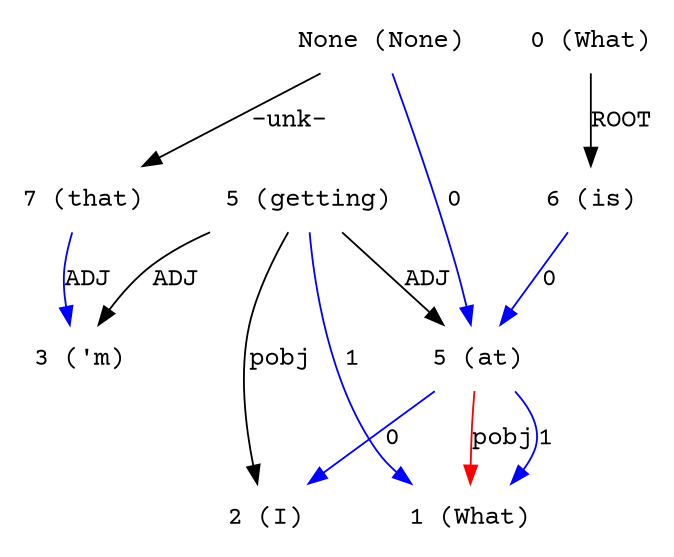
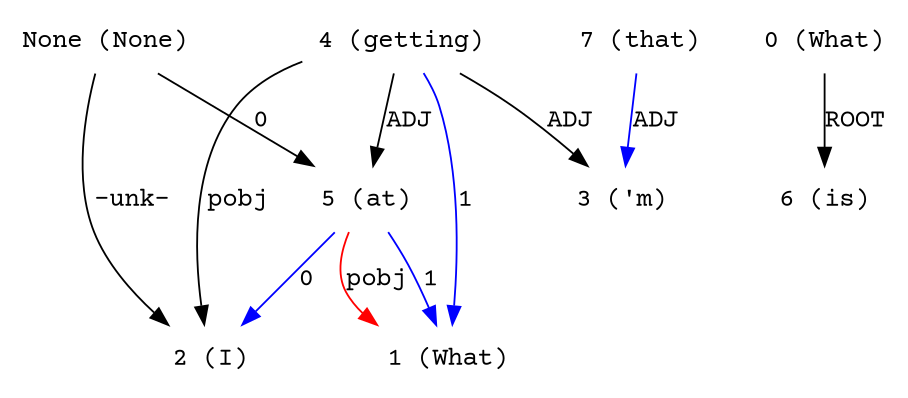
edge "None (None)" -> "7 (that)": now "None (None)" -> "2 (I)"
edge "None (None)" -> "5 (at)": color blue -> black
node "5 (getting)": label "5 (getting)" -> "4 (getting)"
edge "6 (is)" -> "5 (at)": removed, label "0"
